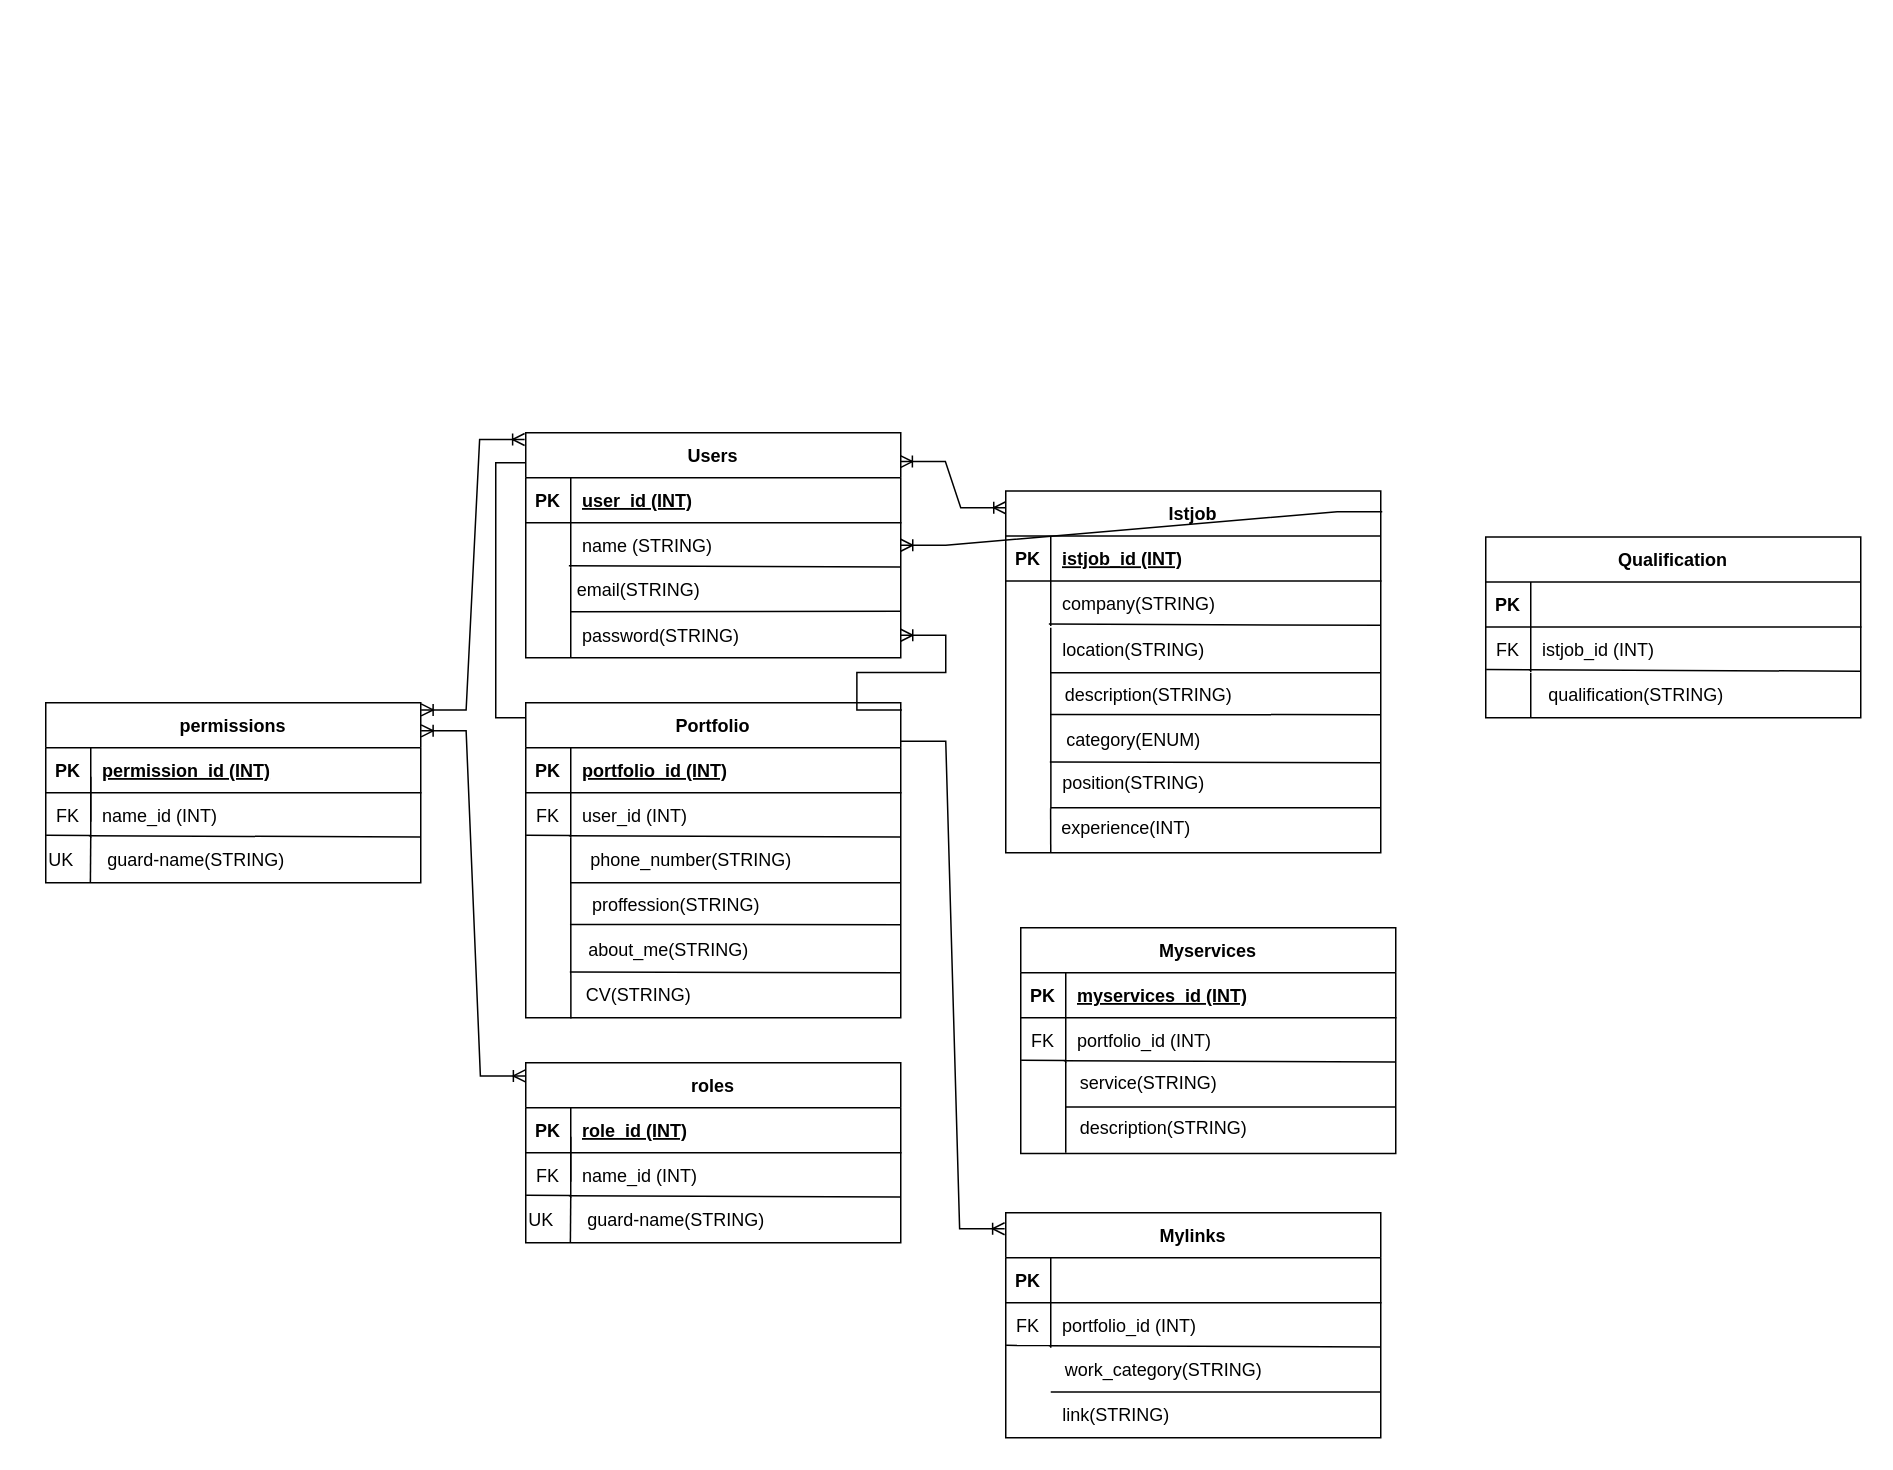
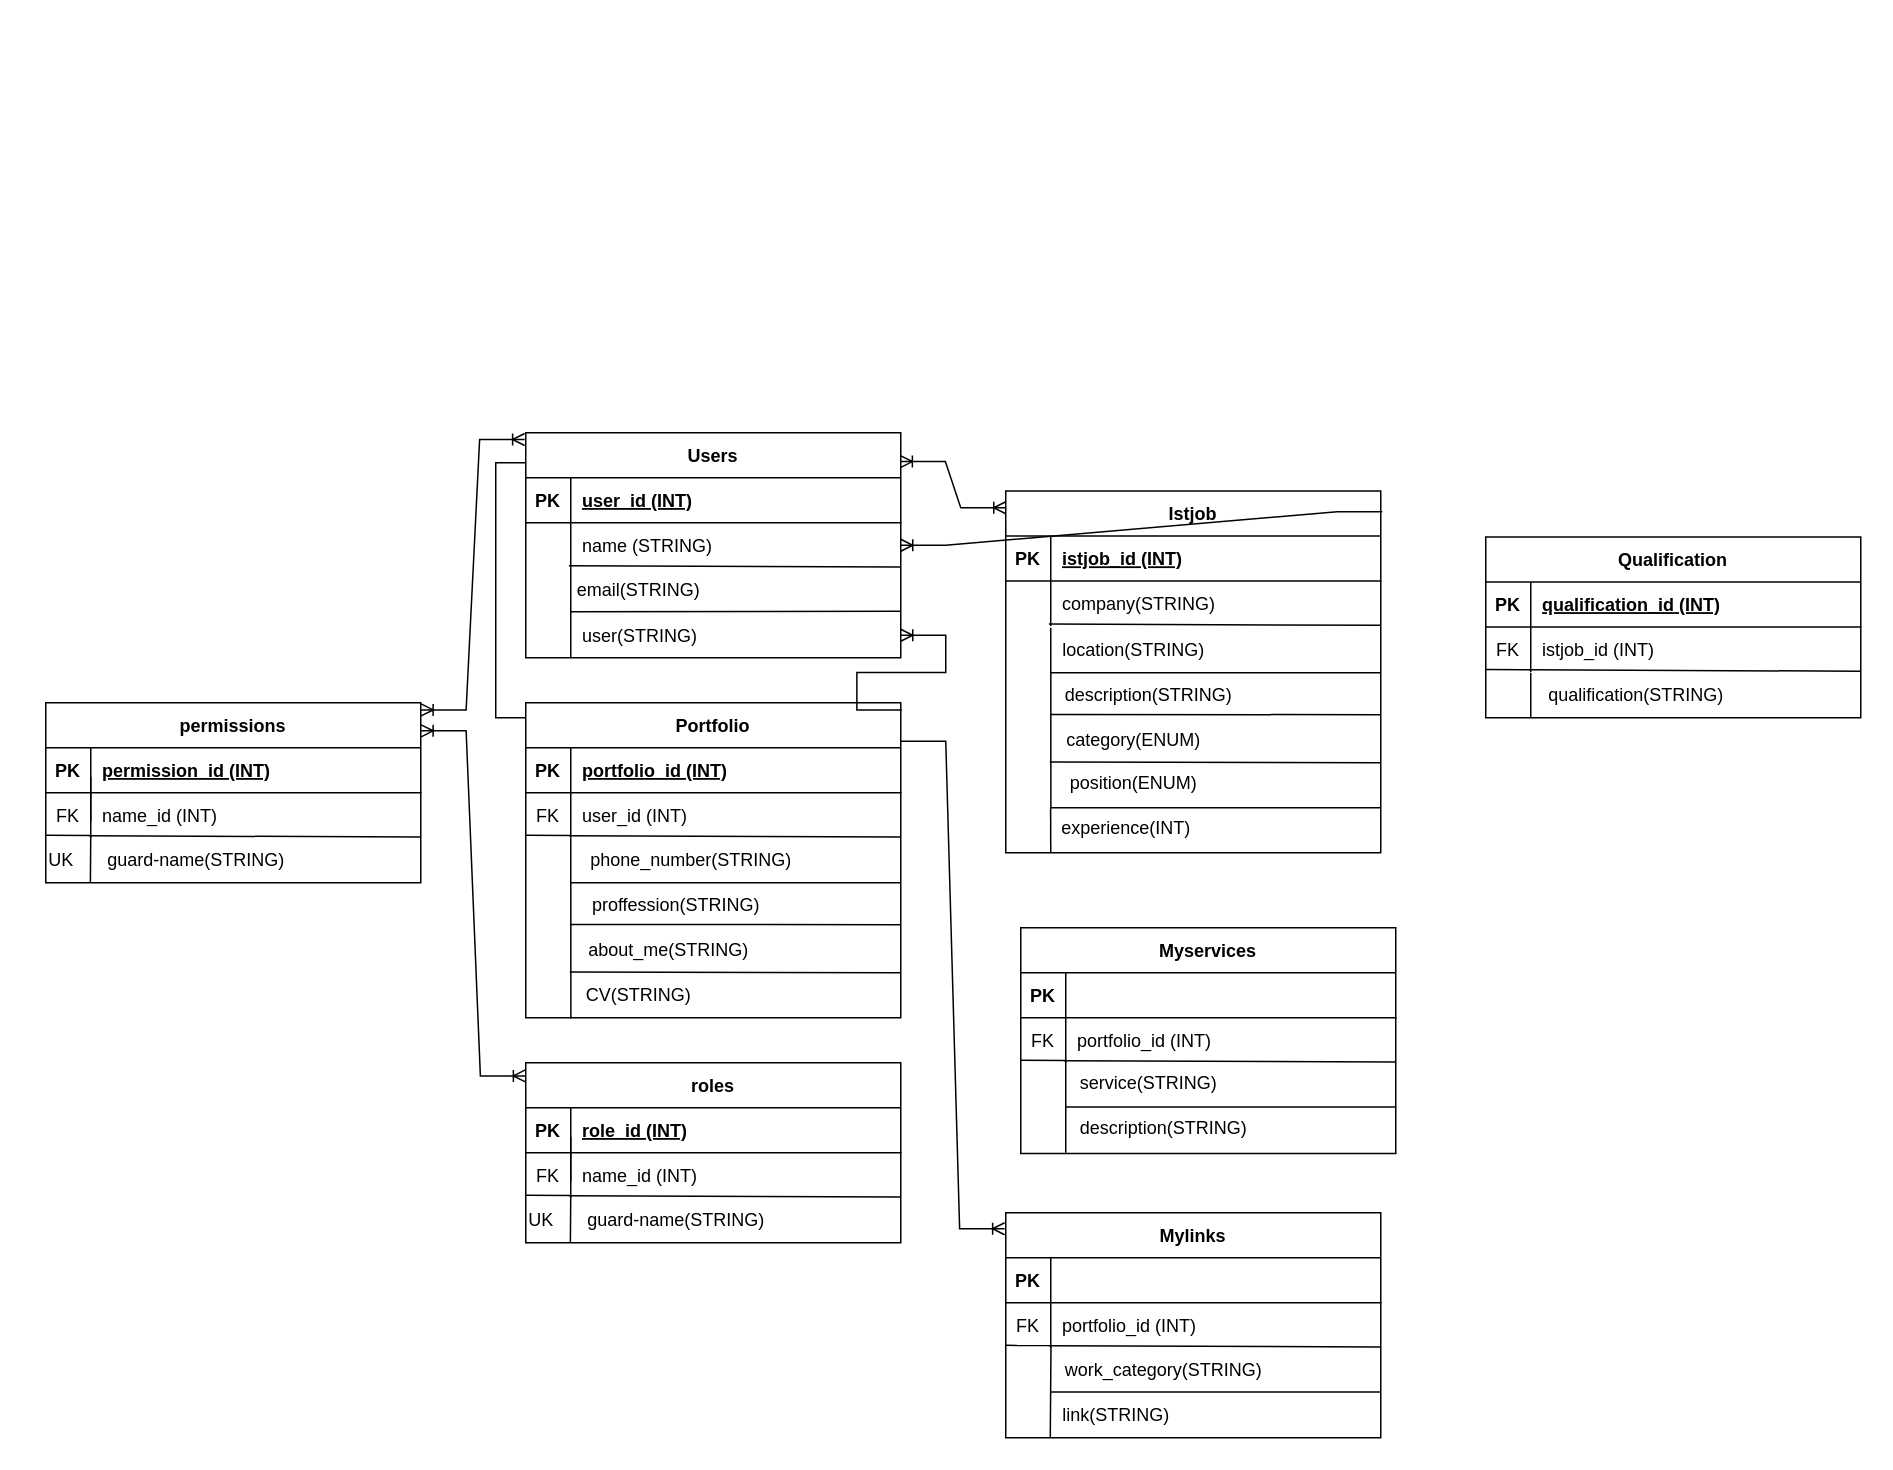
node "qualification_id (INT)": added
node "password(STRING)": label "password(STRING)" -> "user(STRING)"
node "position(STRING)": label "position(STRING)" -> "position(ENUM)"
node "myservices_id (INT)": removed
edge "work_category(STRING)" -- "link(STRING)": added
